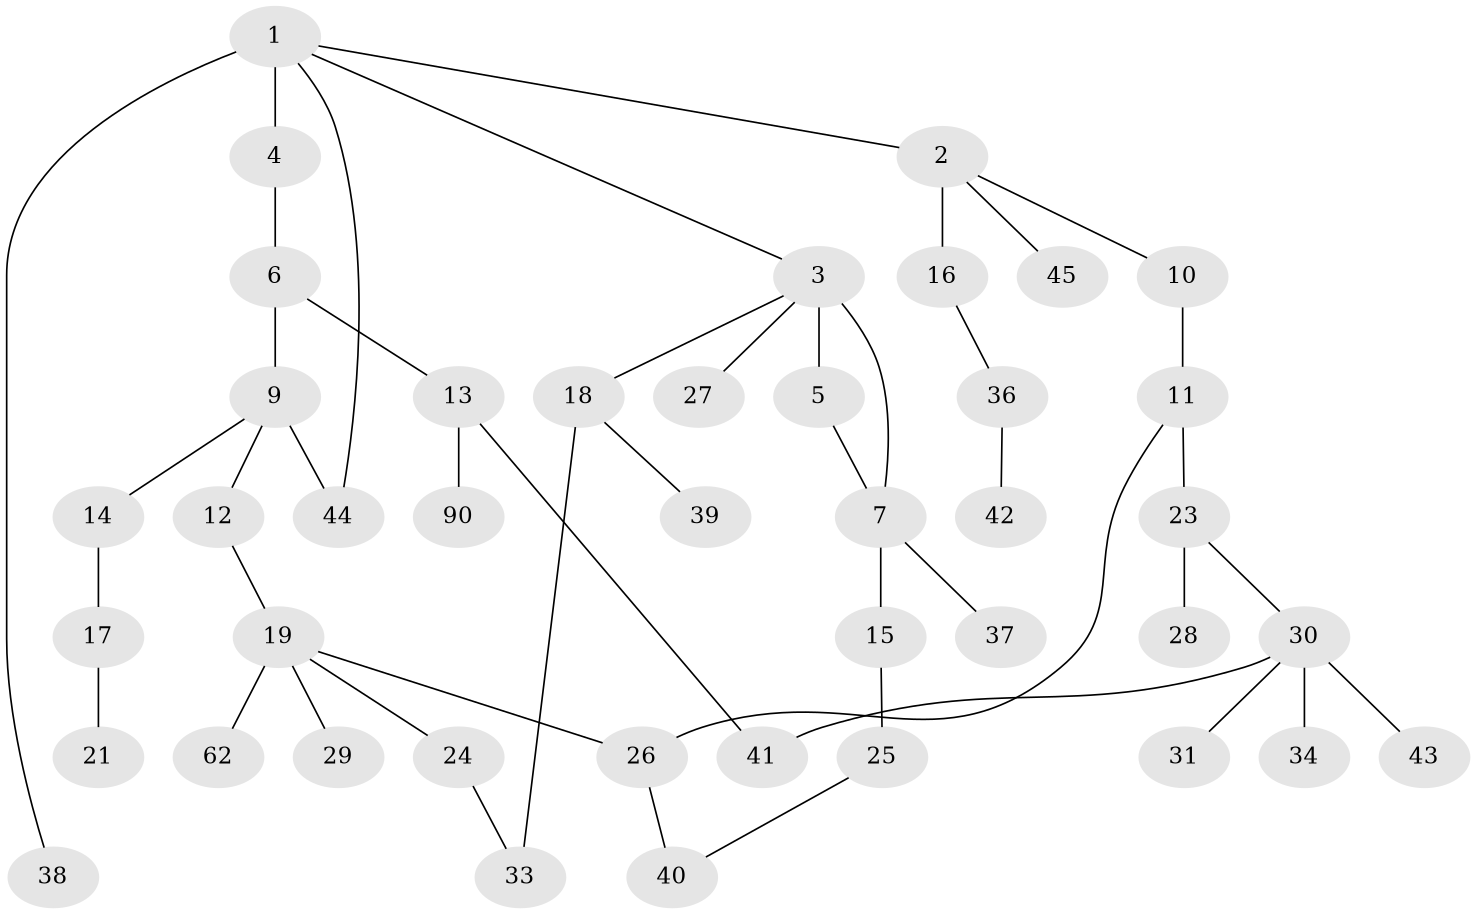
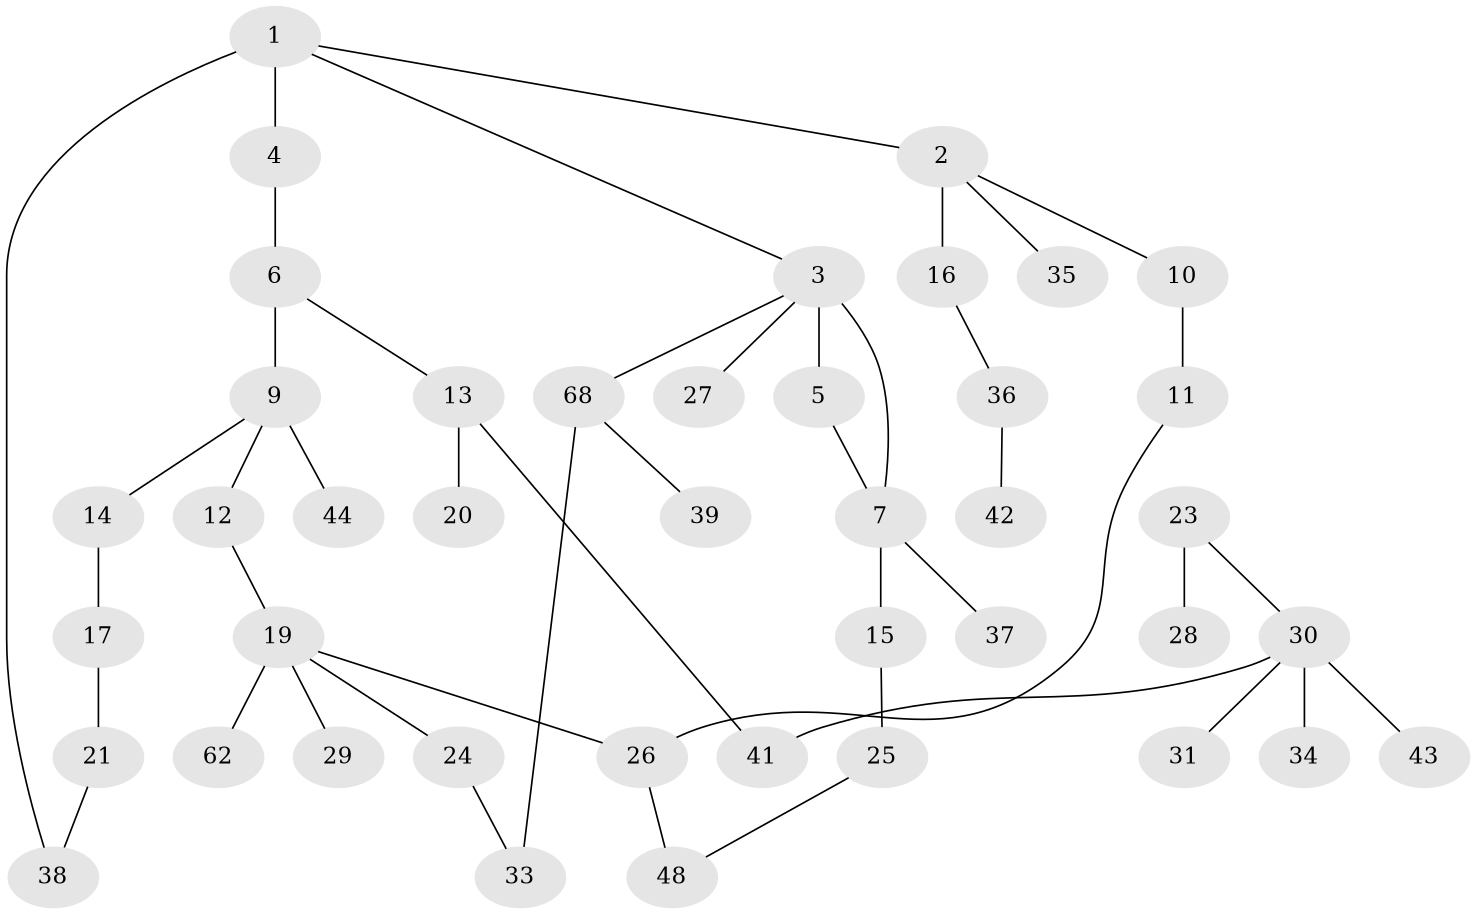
edge "1" -- "44": removed
node "45": label "45" -> "35"
node "18": label "18" -> "68"
edge "11" -- "23": removed
node "90": label "90" -> "20"
edge "21" -- "38": added
node "40": label "40" -> "48"
